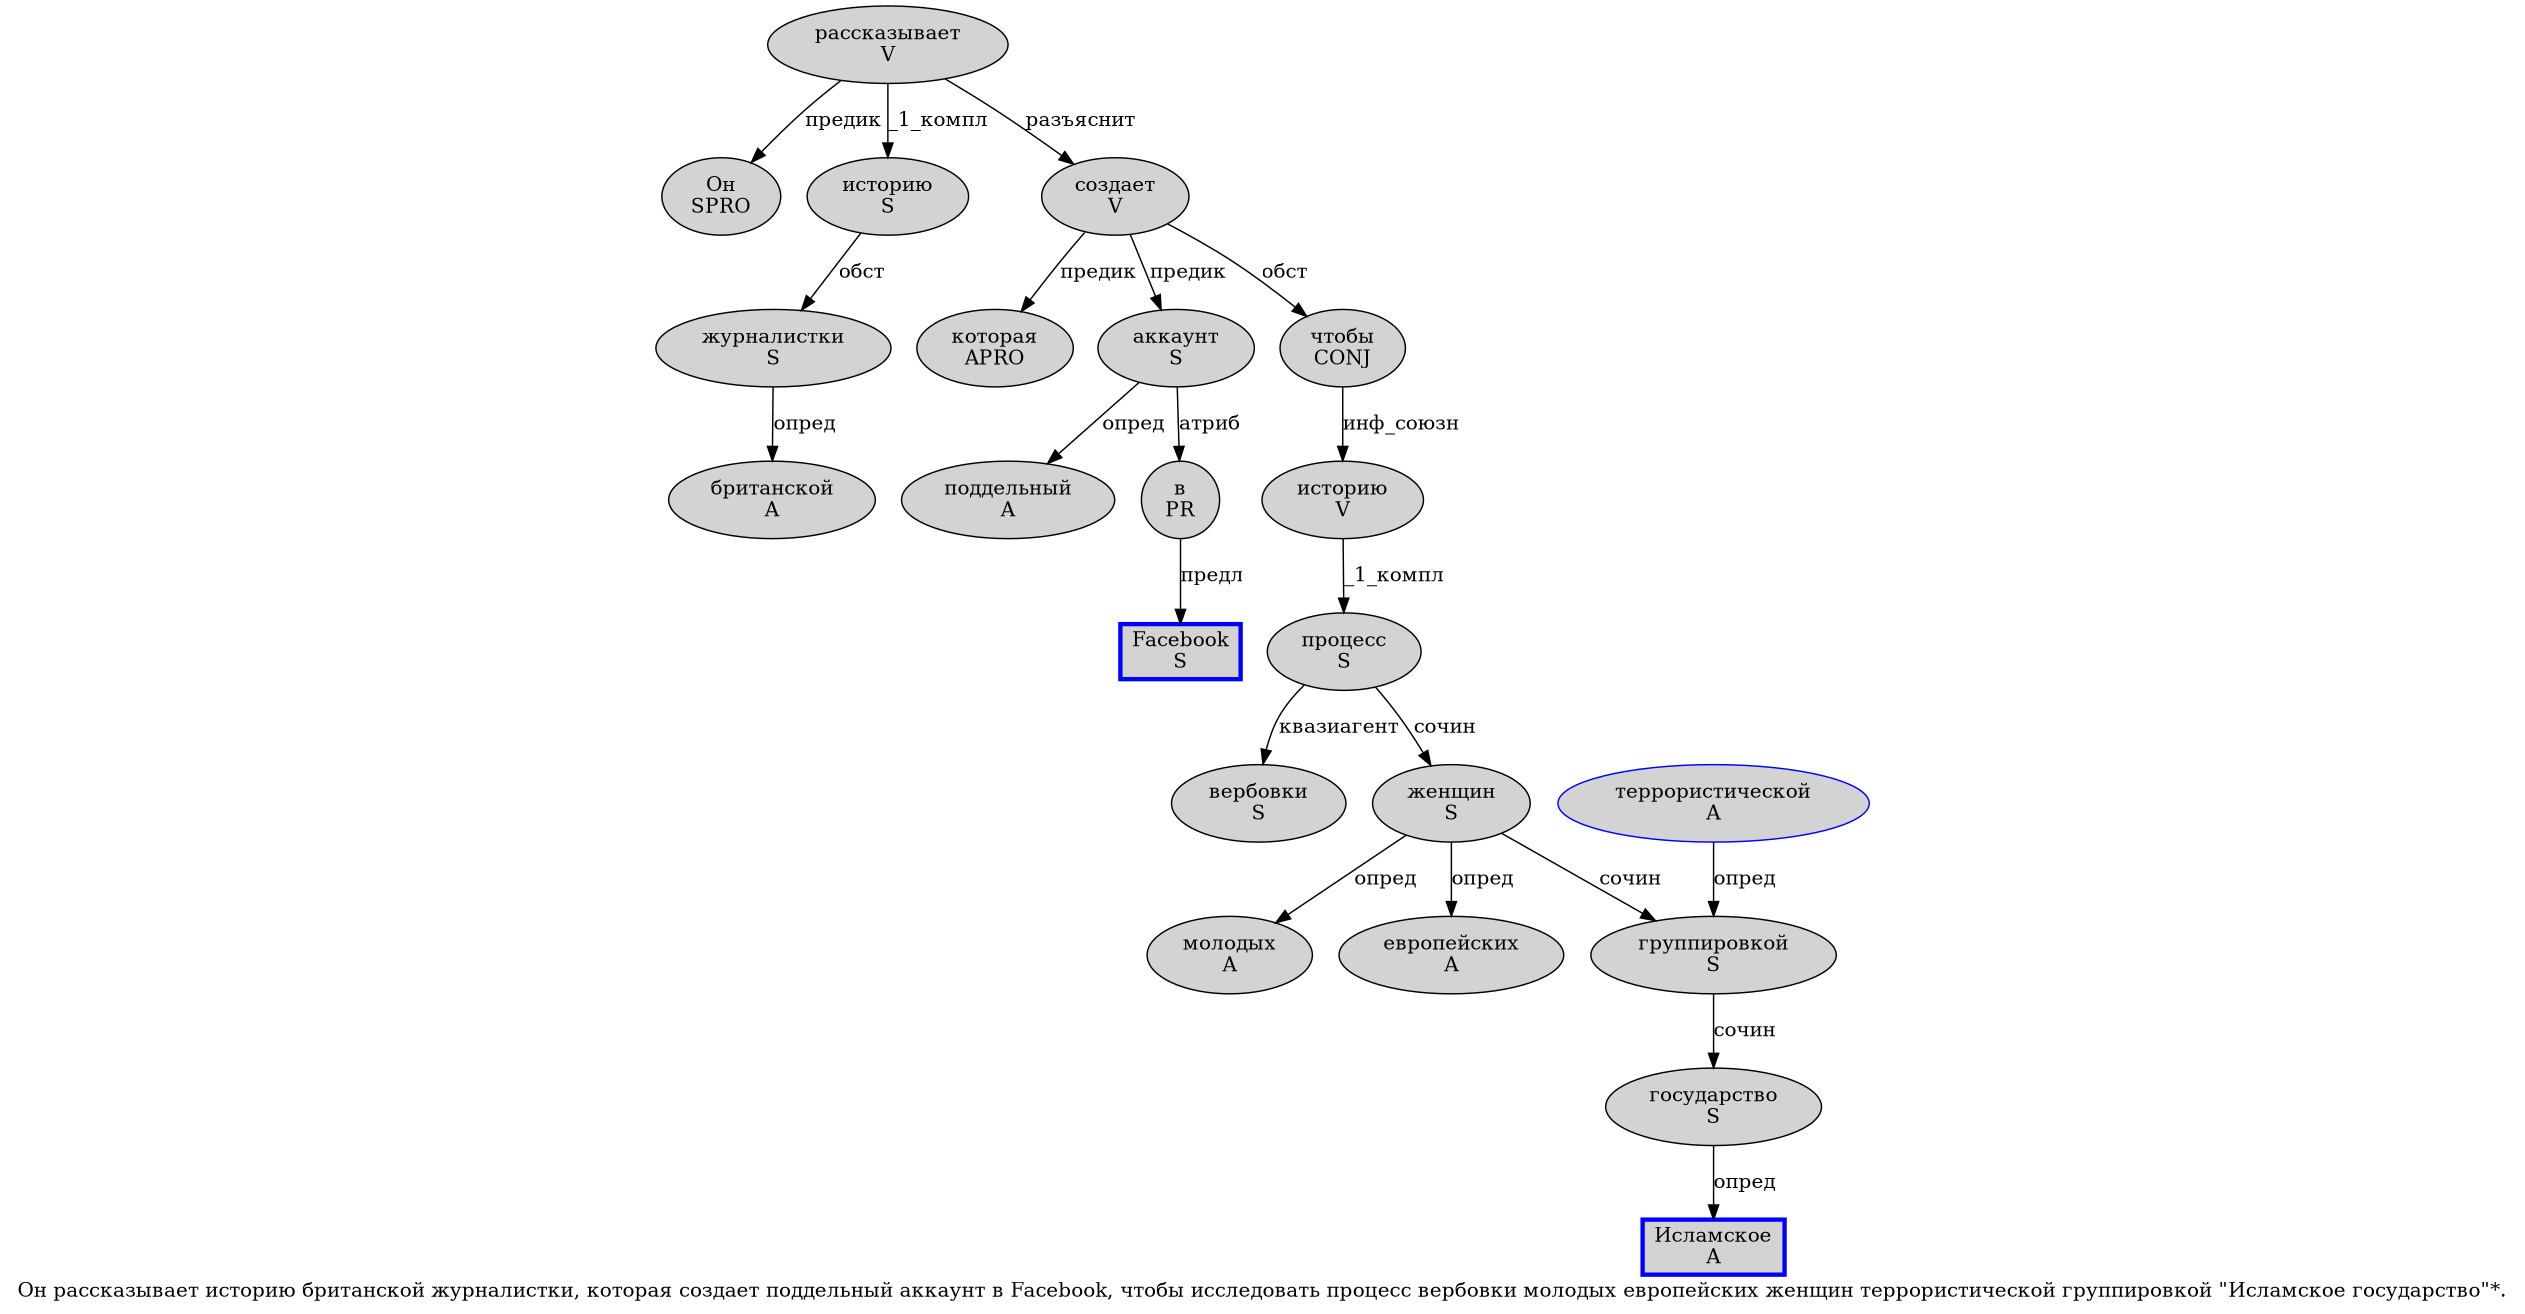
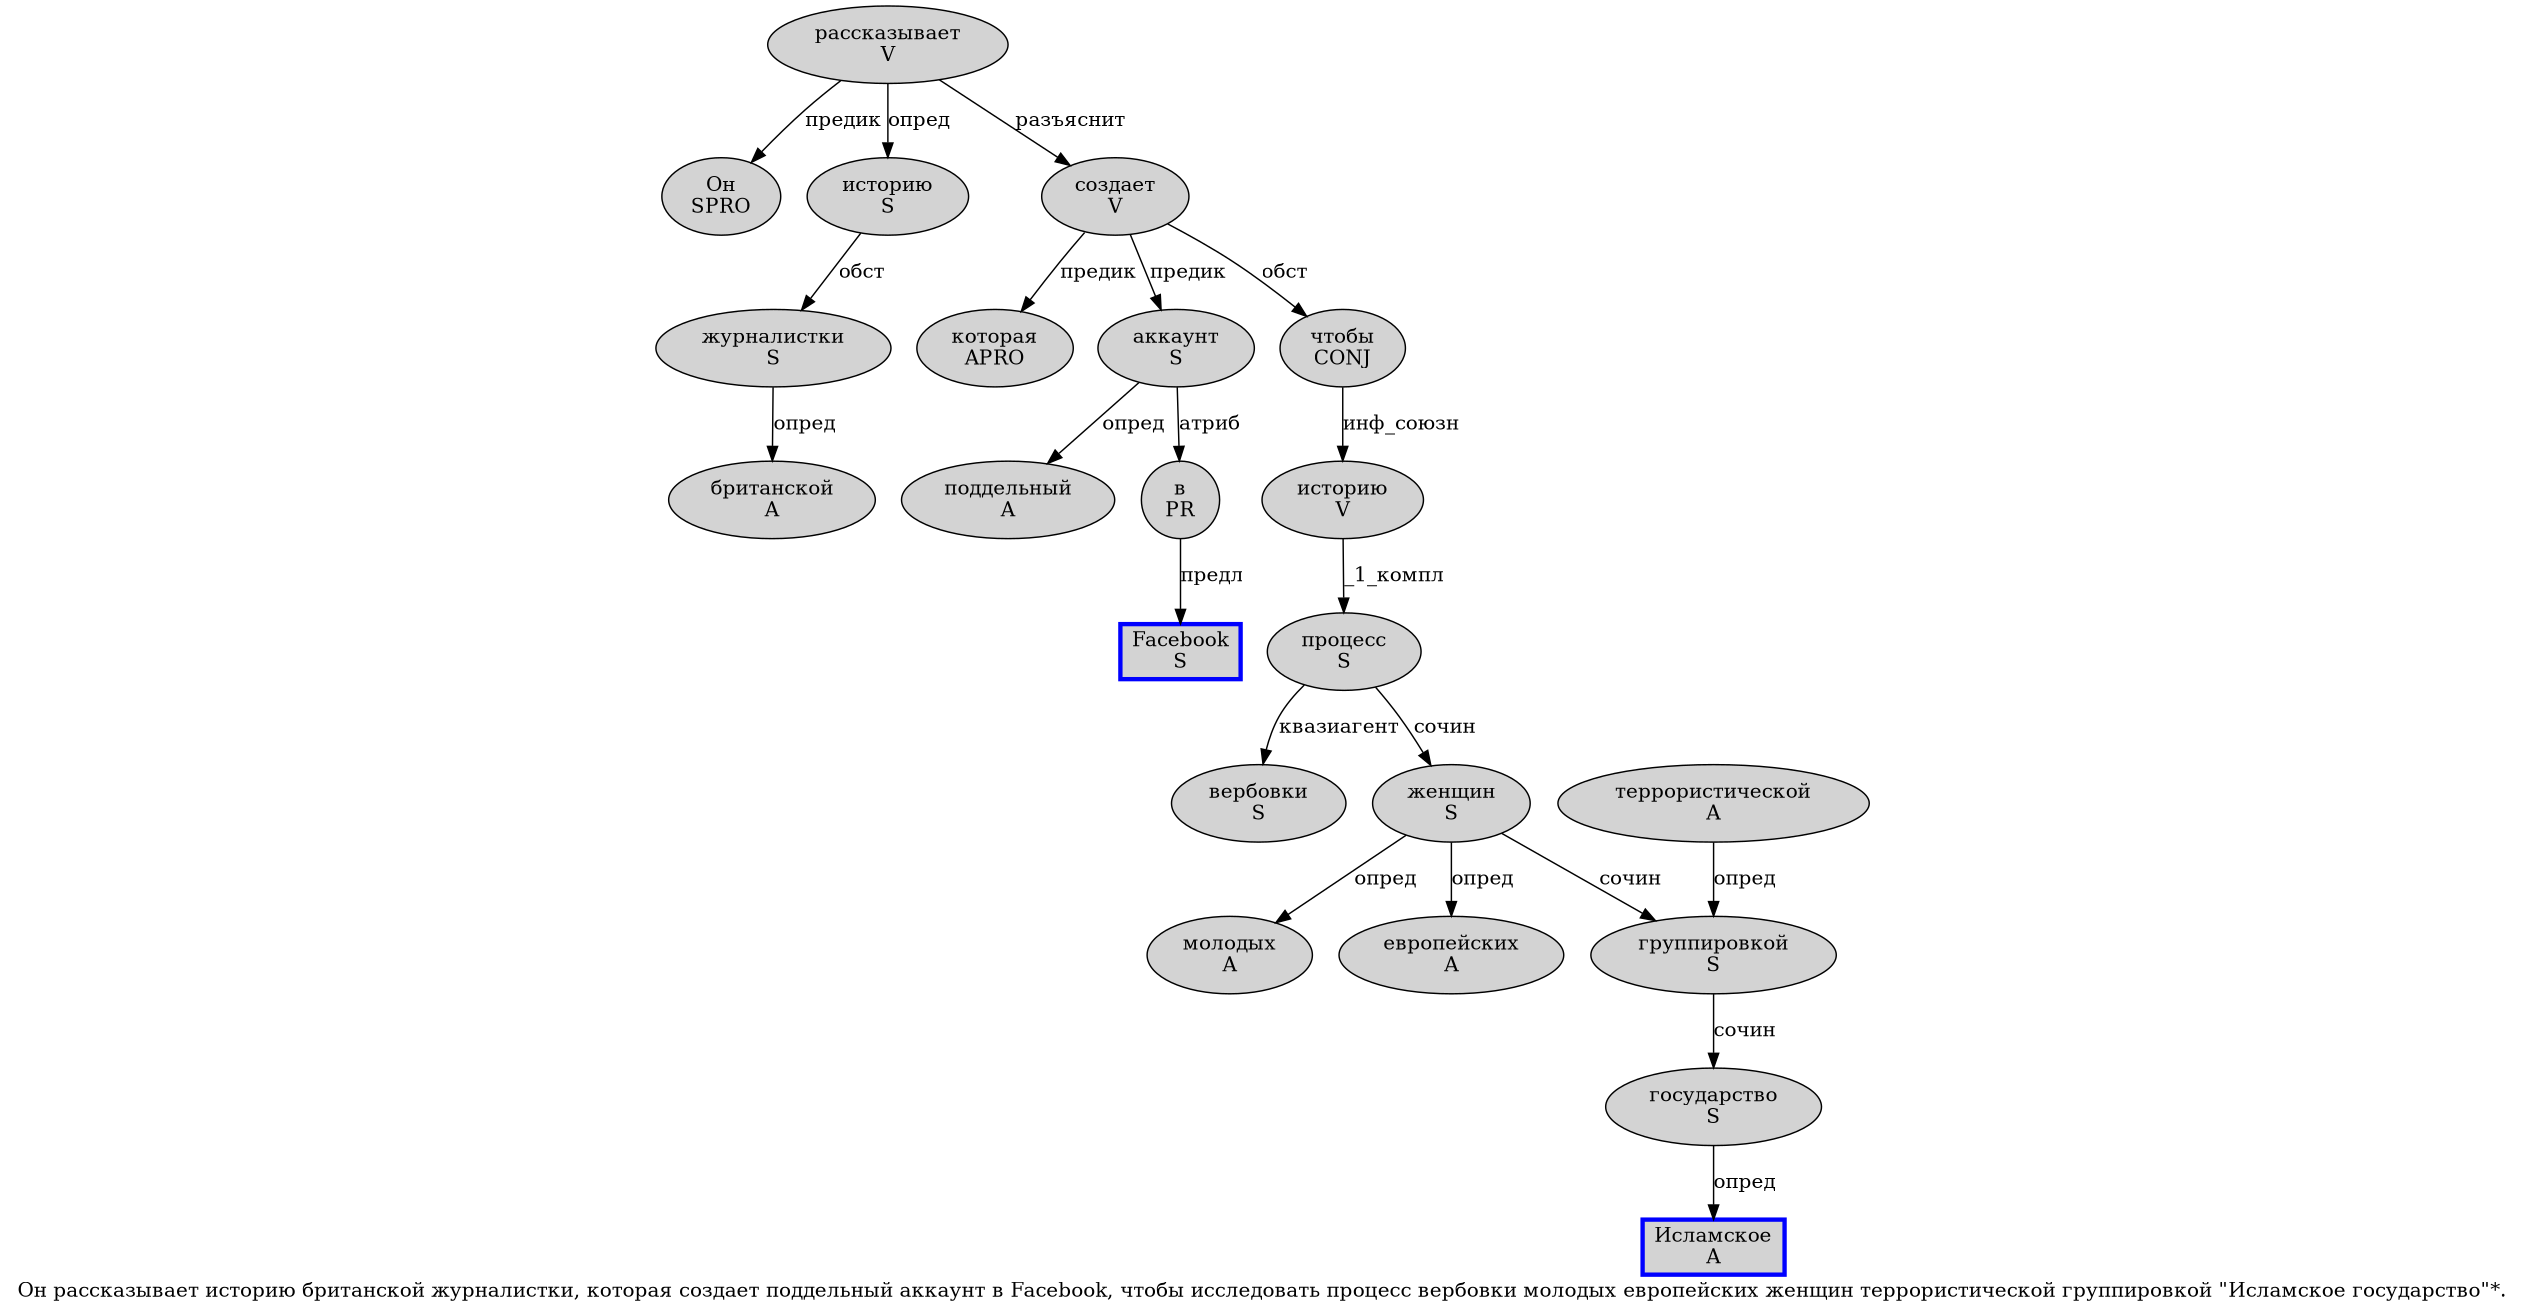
edge "рассказывает V" -> "историю S": label "_1_компл" -> "опред"
node "террористической A": color blue -> black
